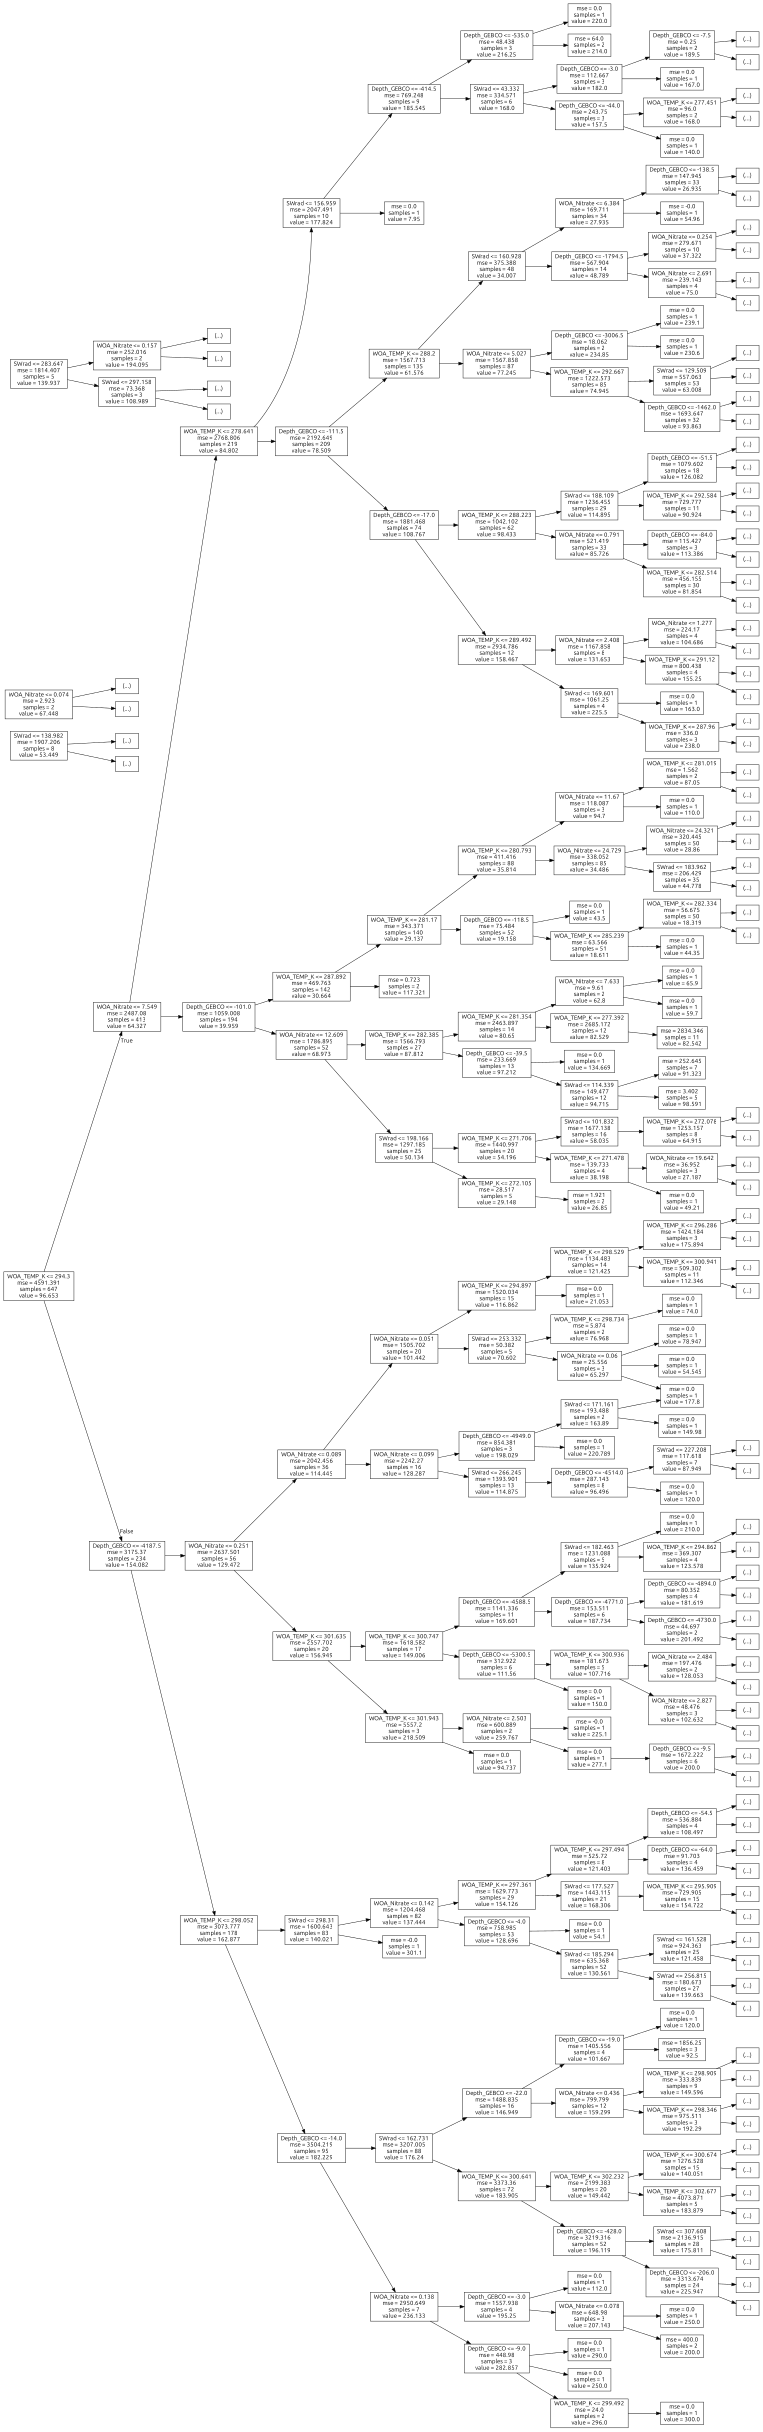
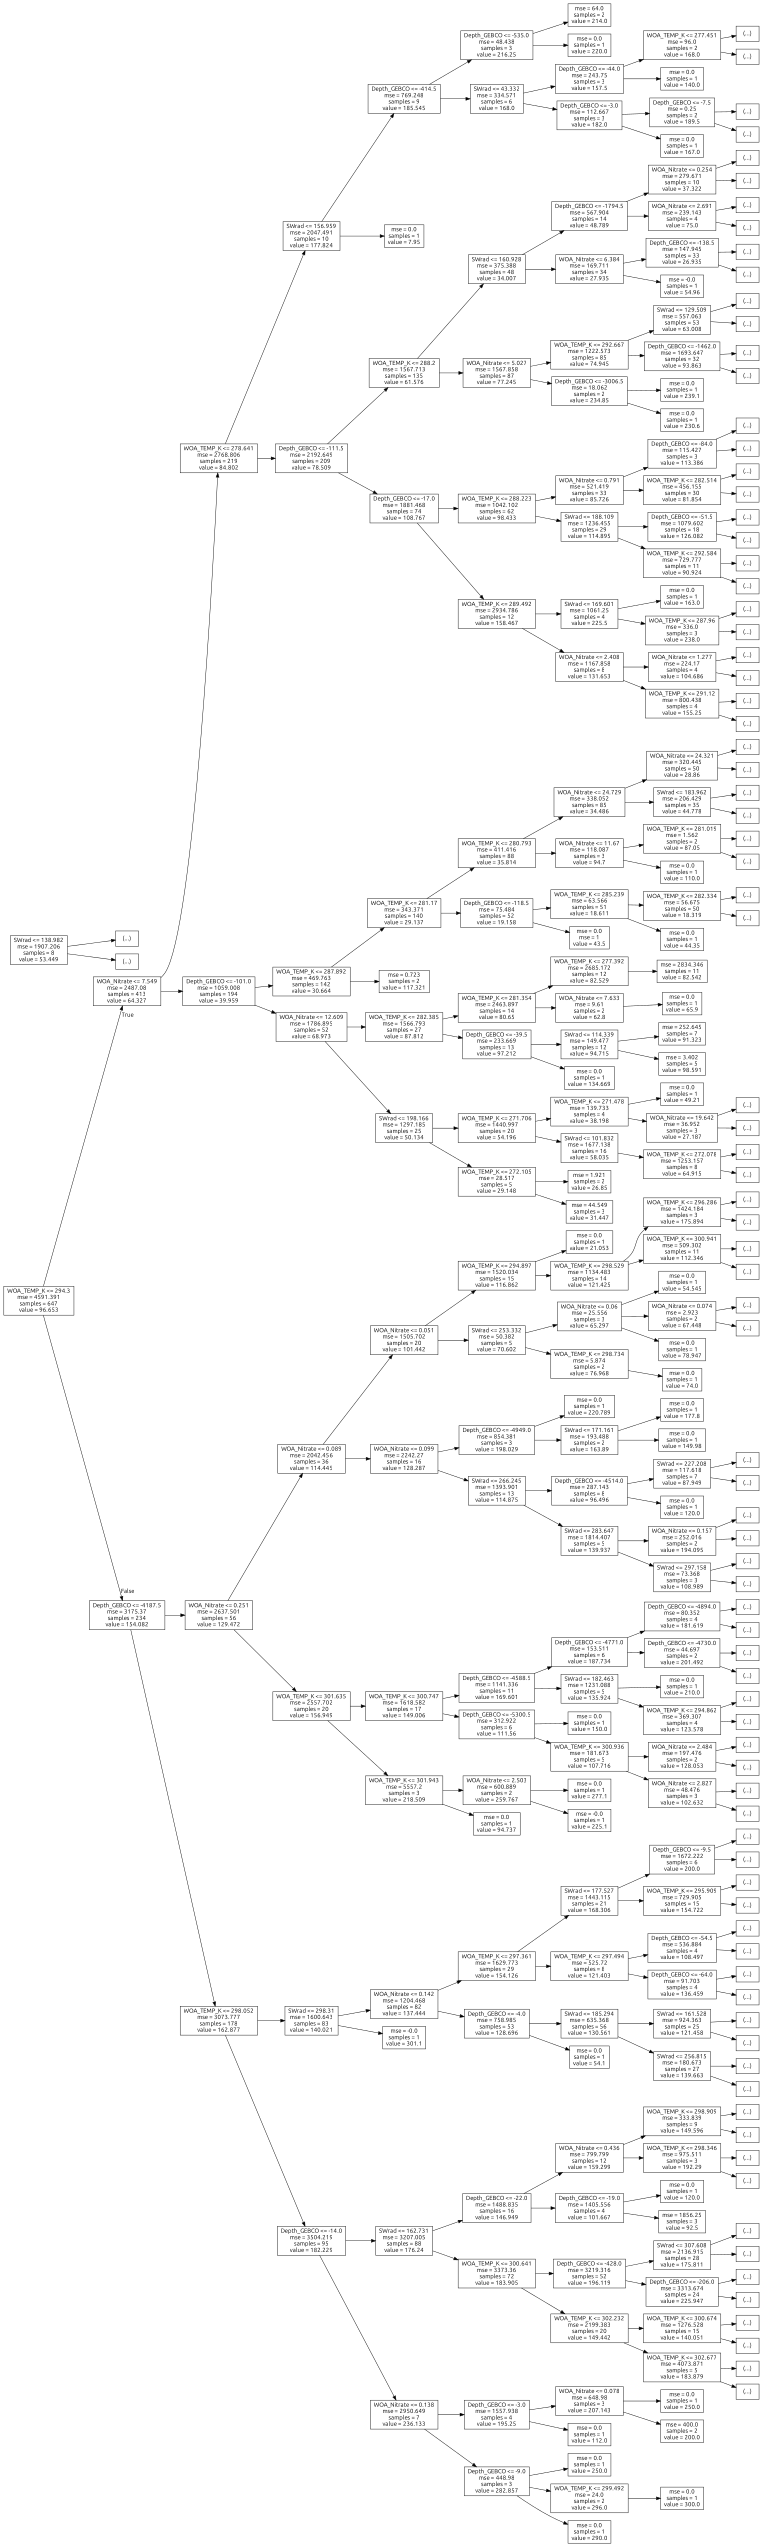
node "mse = 0.0 samples = 1 value = 43.5": label "mse = 0.0 samples = 1 value = 43.5" -> "mse = 0.0 mse = 1 value = 43.5"
node "mse = 0.0 samples = 1 value = 59.7": removed
node "mse = 44.549 samples = 3 value = 31.447": added
edge "WOA_Nitrate <= 0.06 mse = 25.556 samples = 3 value = 65.297" -> "mse = 0.0 samples = 1 value = 177.8": now "WOA_Nitrate <= 0.06 mse = 25.556 samples = 3 value = 65.297" -> "WOA_Nitrate <= 0.074 mse = 2.923 samples = 2 value = 67.448"
edge "SWrad <= 266.245 mse = 1393.901 samples = 13 value = 114.875" -> "SWrad <= 283.647 mse = 1814.407 samples = 5 value = 139.937": added
edge "mse = 0.0 samples = 1 value = 277.1" -> "Depth_GEBCO <= -9.5 mse = 1672.222 samples = 6 value = 200.0": now "SWrad <= 177.527 mse = 1443.115 samples = 21 value = 168.306" -> "Depth_GEBCO <= -9.5 mse = 1672.222 samples = 6 value = 200.0"
node "SWrad <= 185.294 mse = 635.368 samples = 52 value = 130.561": label "SWrad <= 185.294 mse = 635.368 samples = 52 value = 130.561" -> "SWrad <= 185.294 mse = 635.368 samples = 56 value = 130.561"
